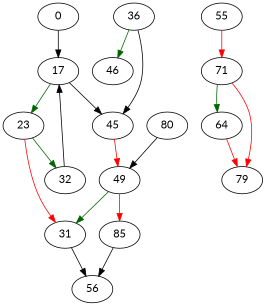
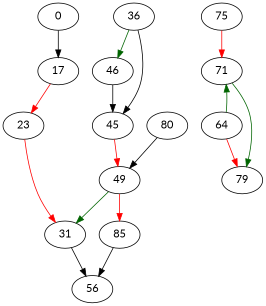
node "55": label "55" -> "75"
edge "71" -> "64": reversed
edge "17" -> "23": color darkgreen -> red
edge "17" -> "45": now "46" -> "45"
edge "71" -> "79": color red -> darkgreen
node "32": removed
